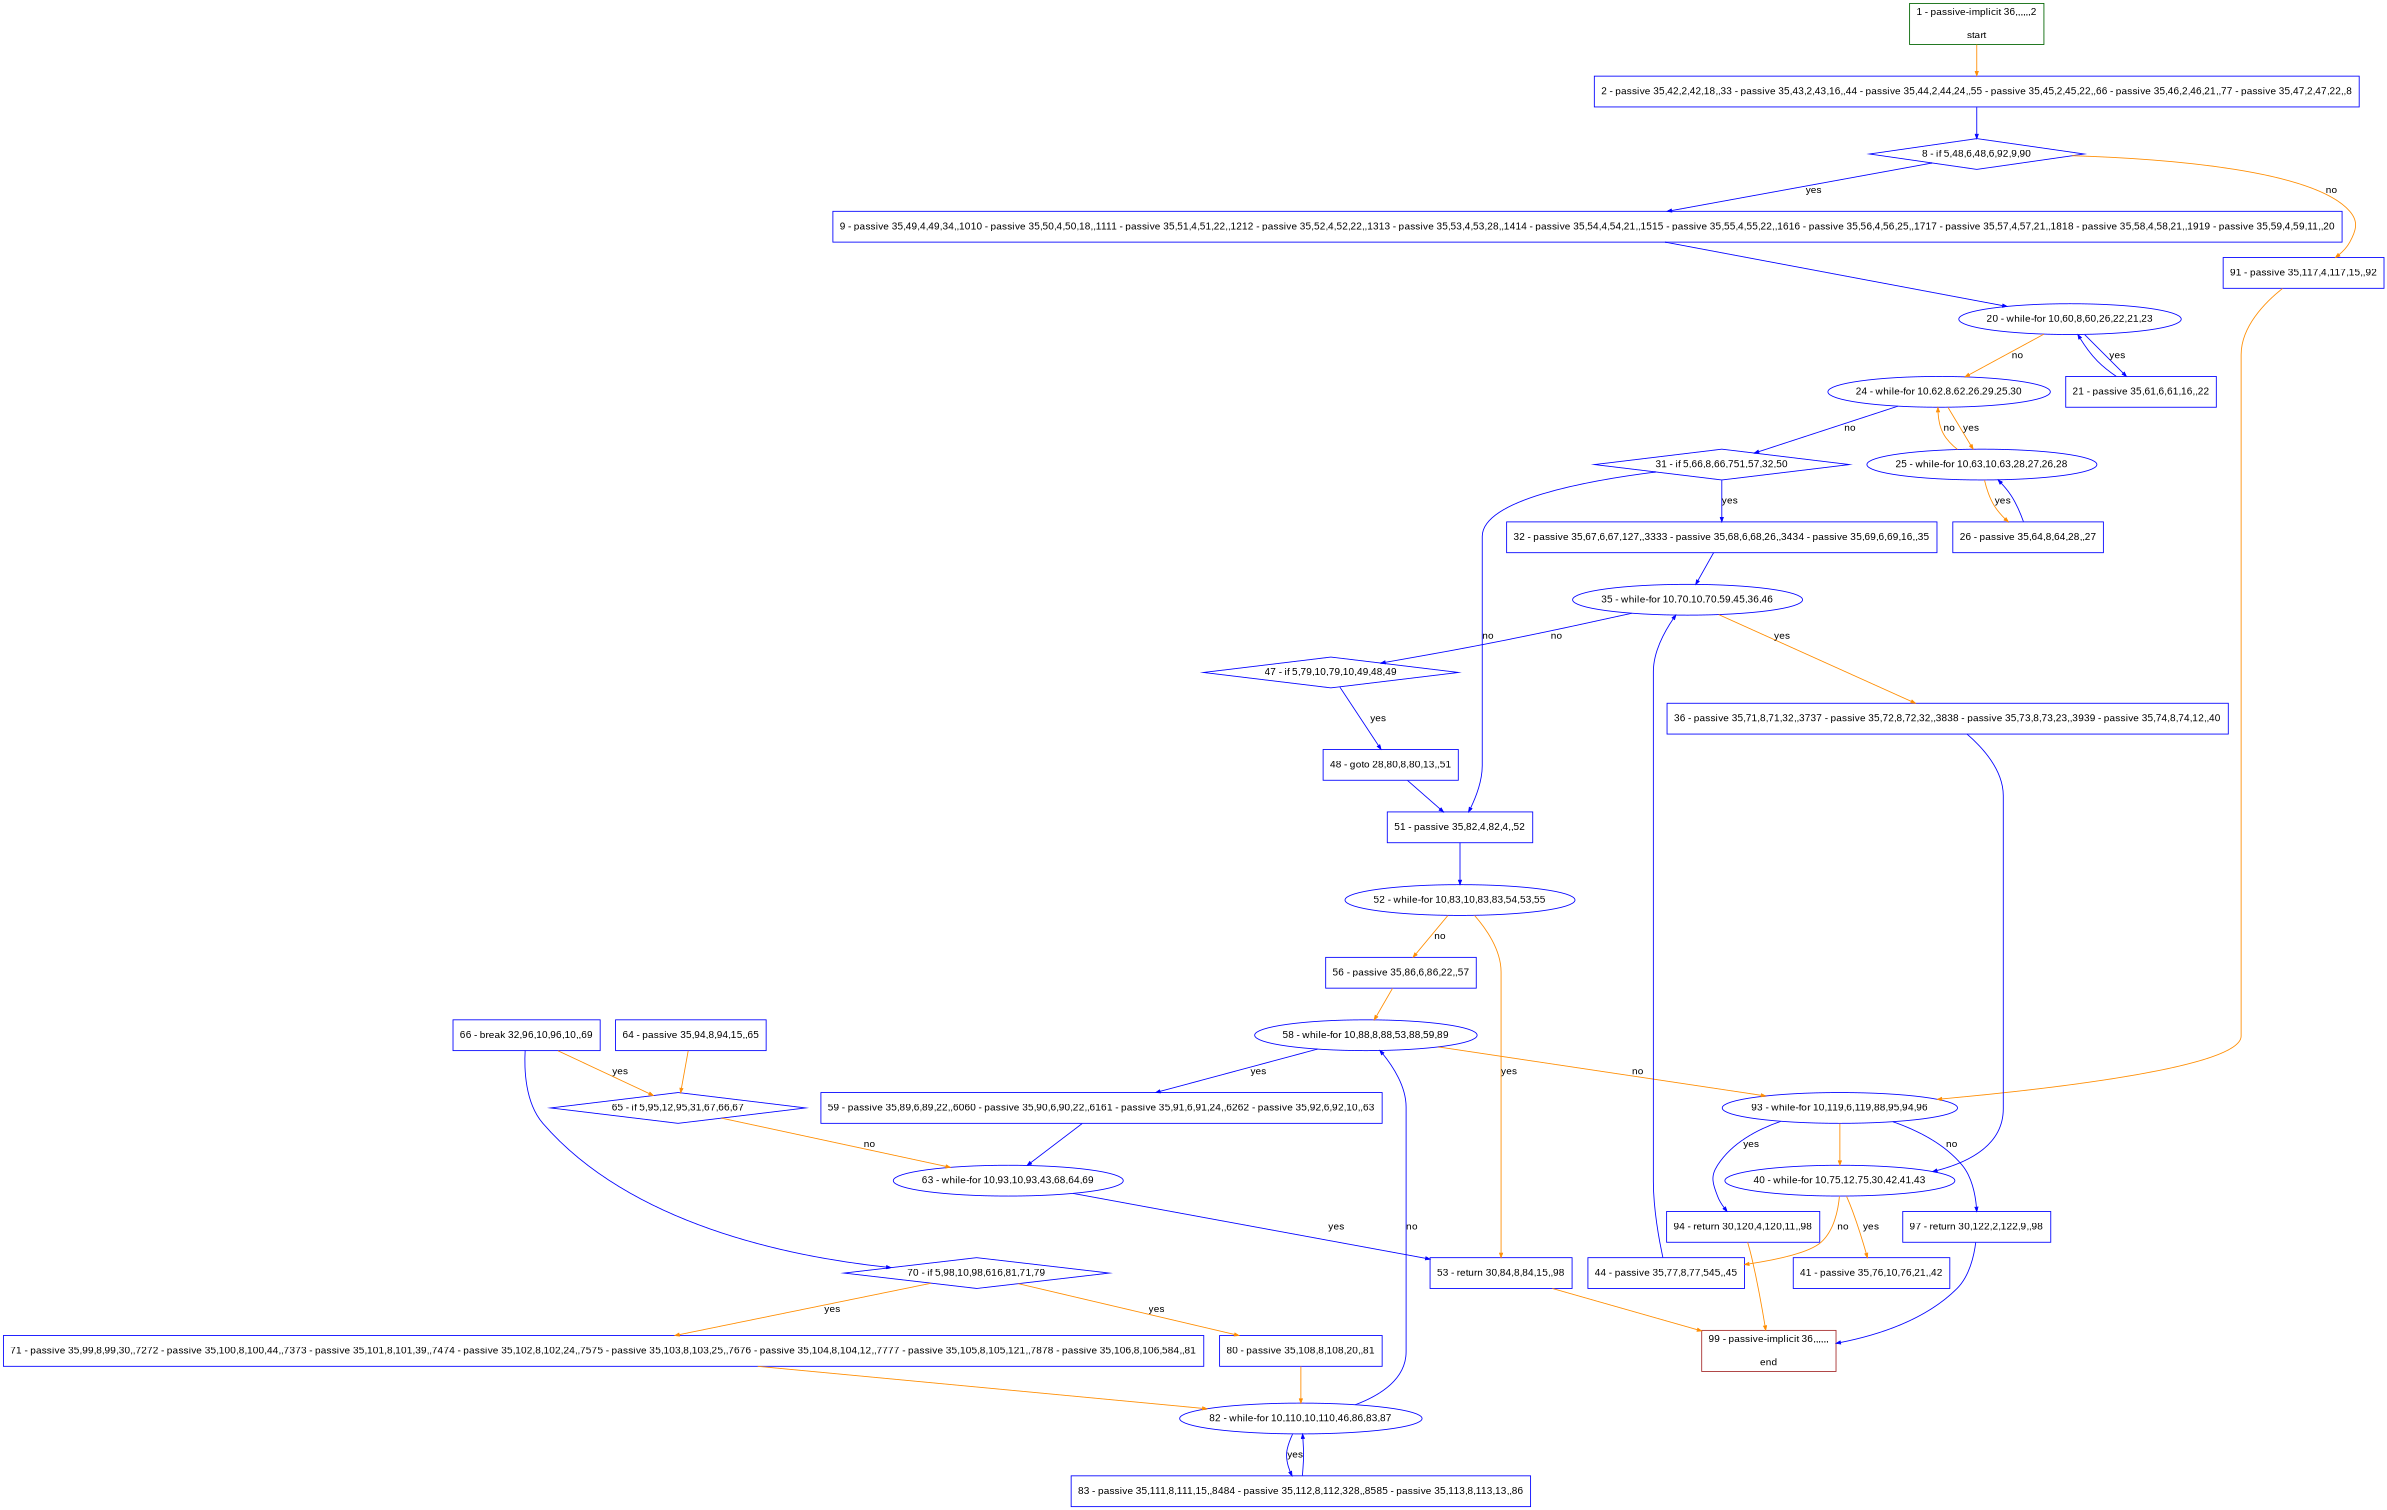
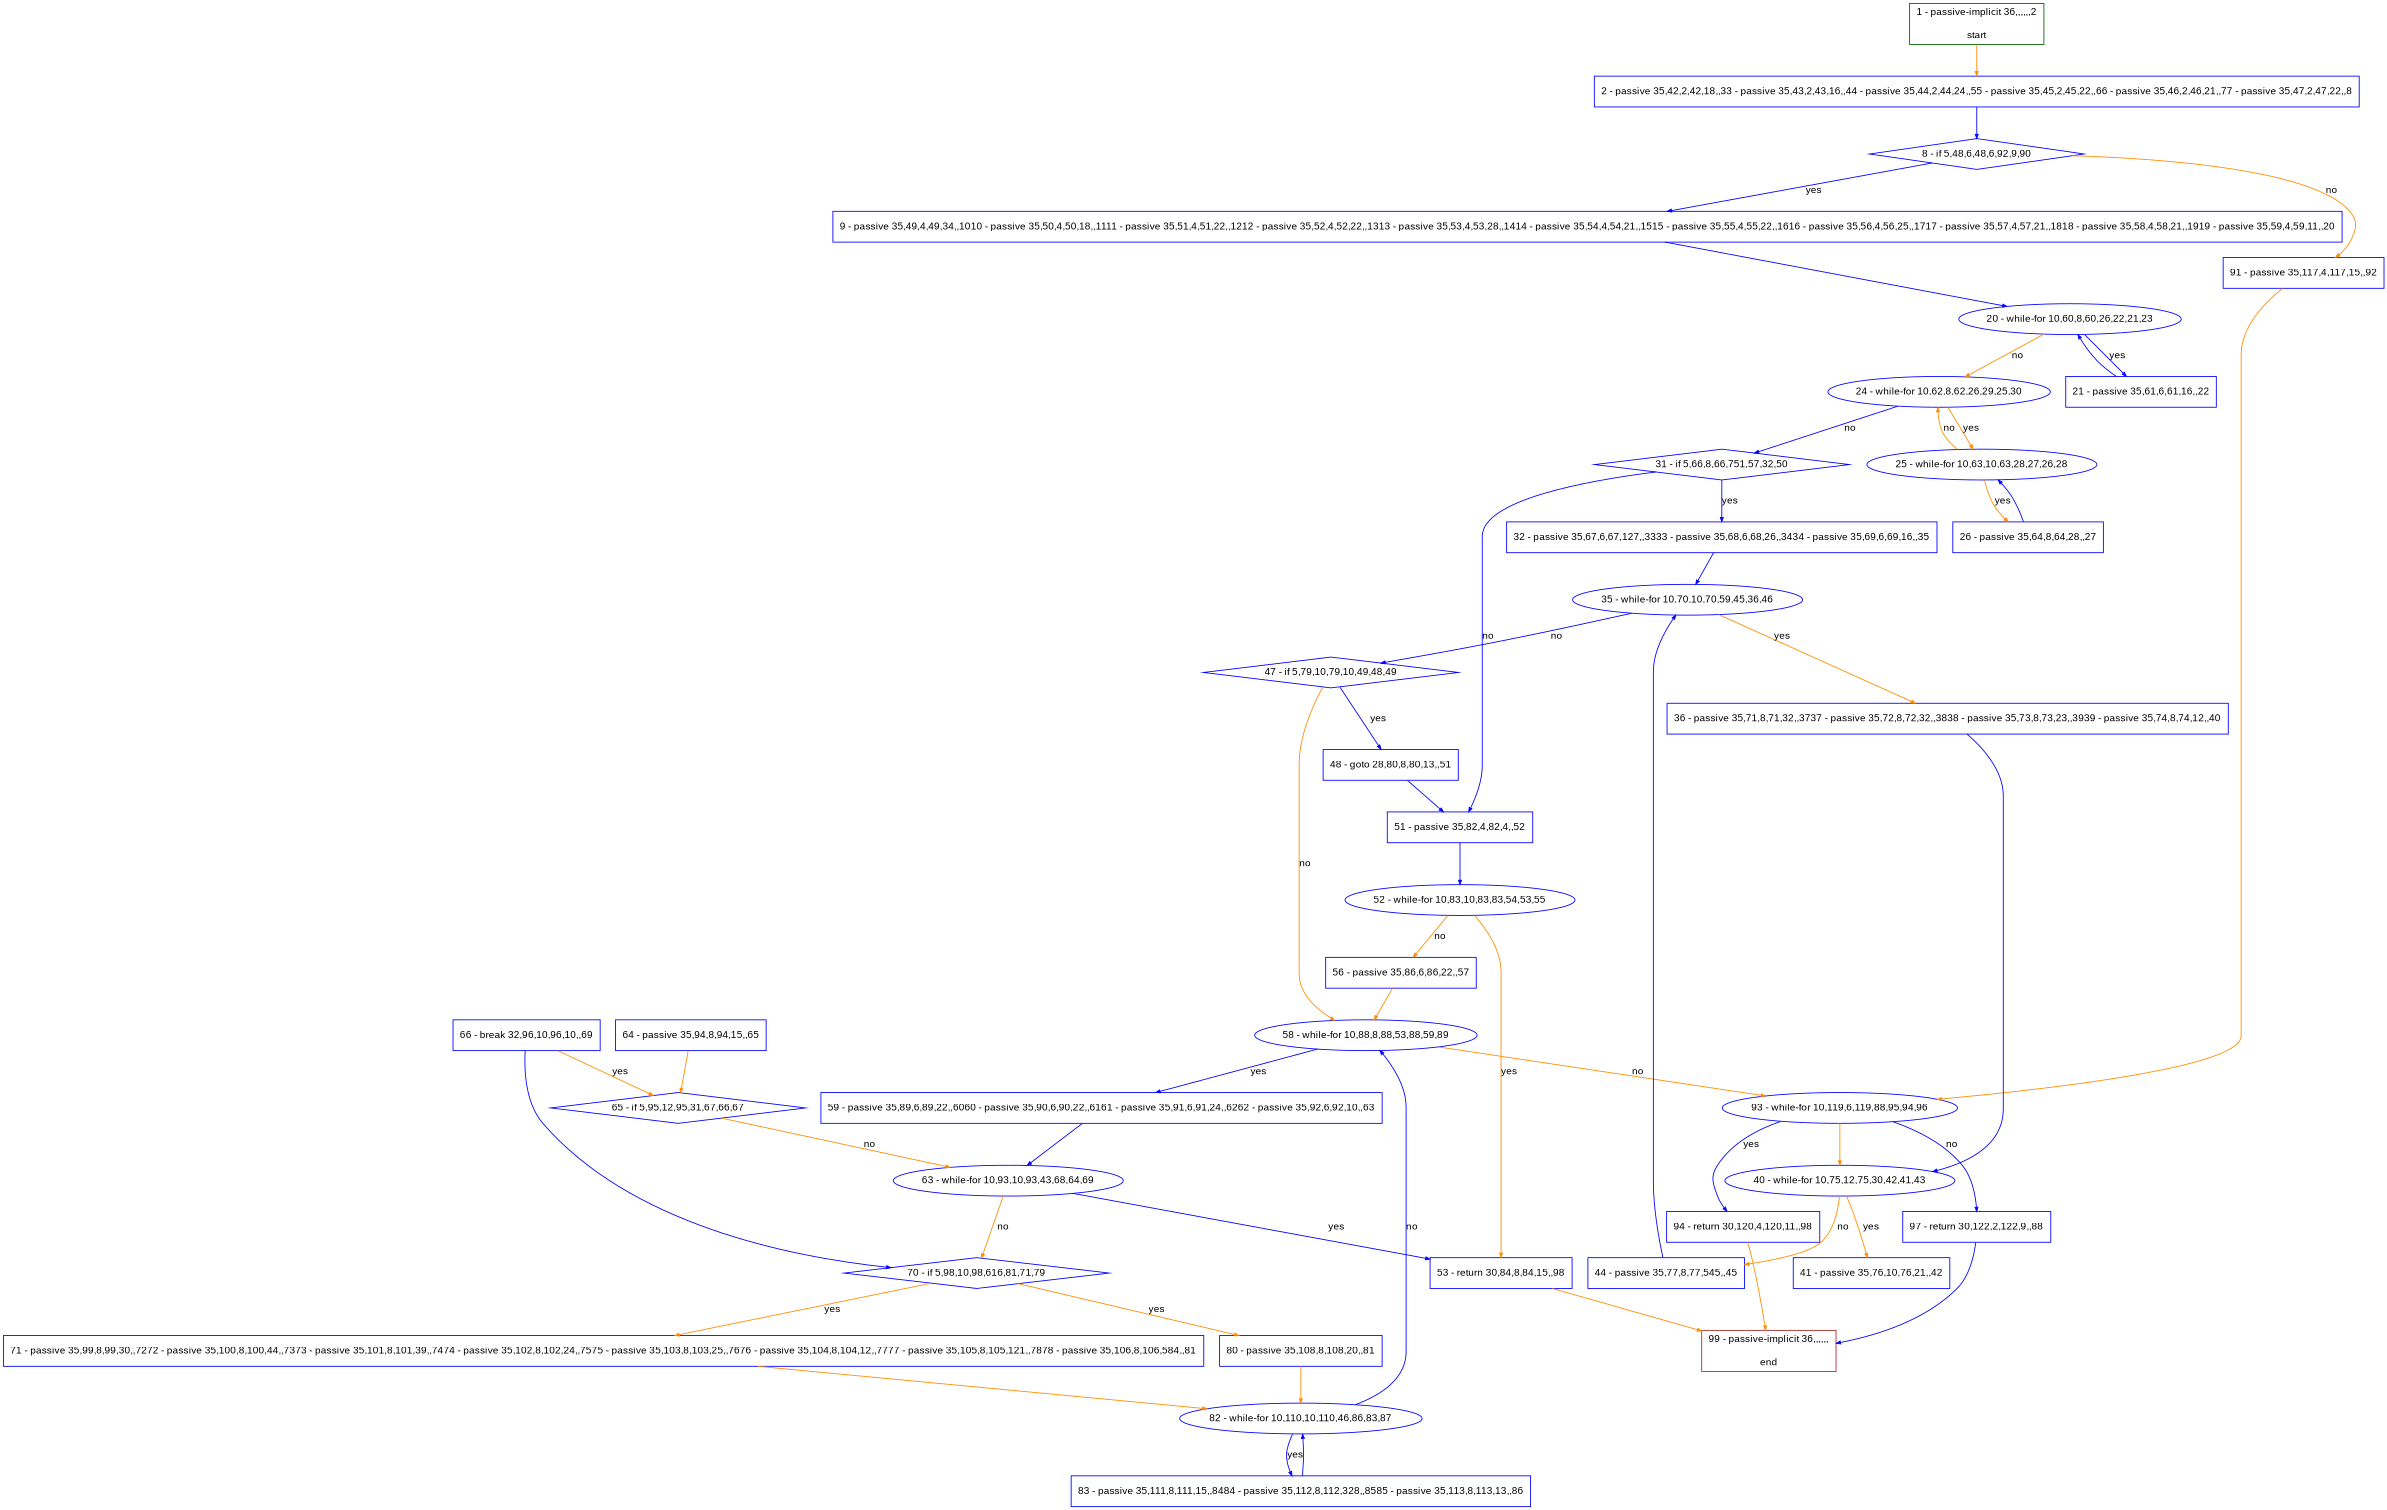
edge "47 - if 5,79,10,79,10,49,48,49" -> "58 - while-for 10,88,8,88,53,88,59,89": added, label "no"
edge "63 - while-for 10,93,10,93,43,68,64,69" -> "70 - if 5,98,10,98,616,81,71,79": added, label "no"
node "97 - return 30,122,2,122,9,,98": label "97 - return 30,122,2,122,9,,98" -> "97 - return 30,122,2,122,9,,88"
